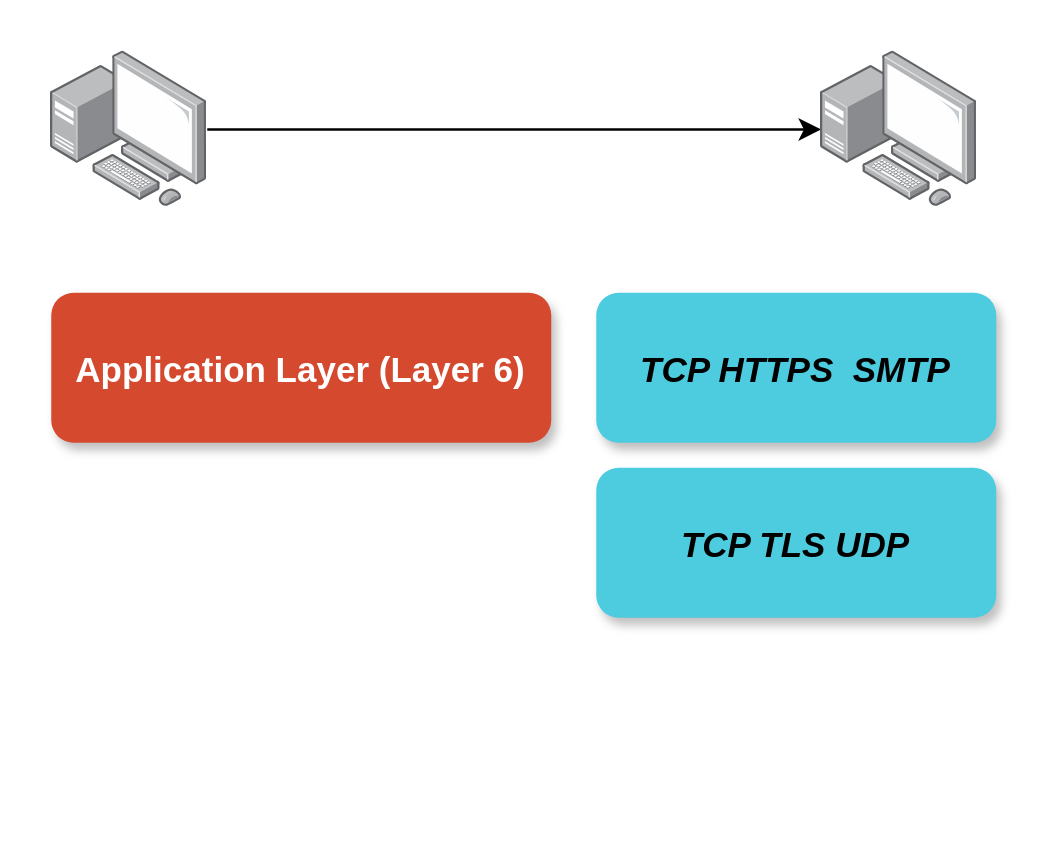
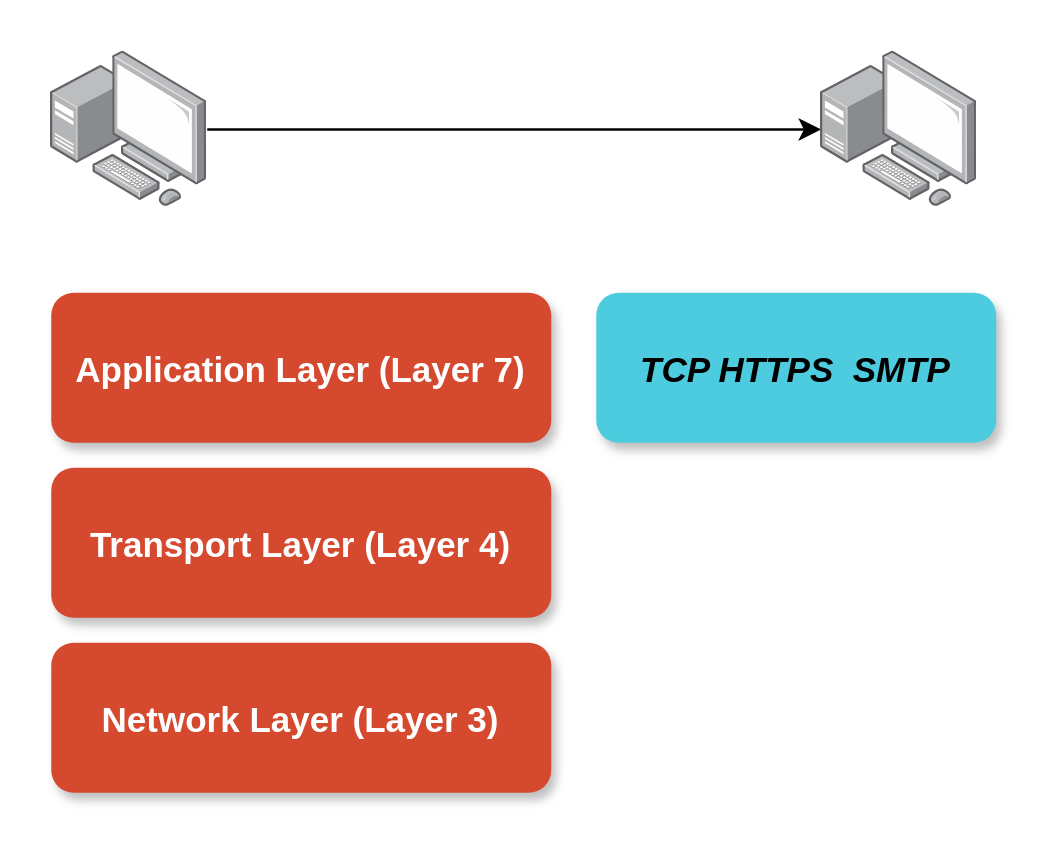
node "Application Layer (Layer 6)": label "Application Layer (Layer 6)" -> "Application Layer (Layer 7)"
node "Transport Layer (Layer 4)": added
node "TCP TLS UDP": removed
node "Network Layer (Layer 3)": added
